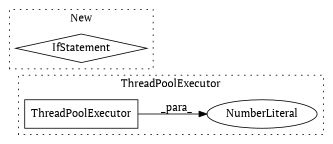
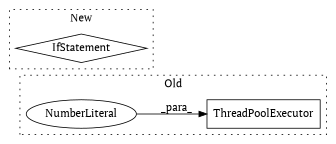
cluster "ThreadPoolExecutor": label "ThreadPoolExecutor" -> "Old"
edge "ThreadPoolExecutor" -> "NumberLiteral": reversed
